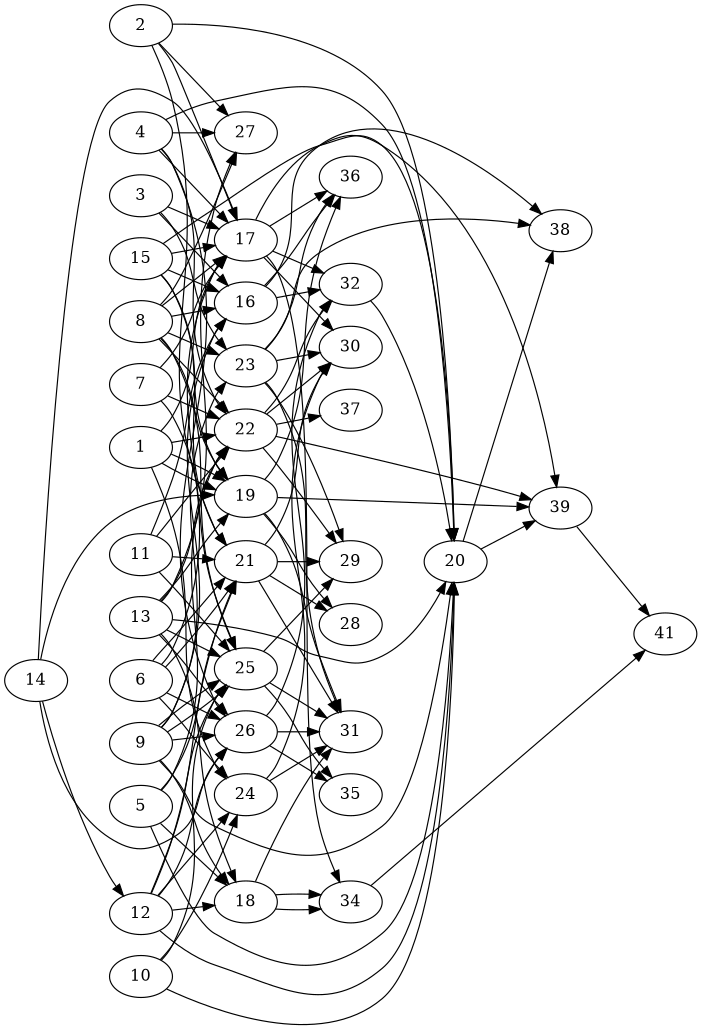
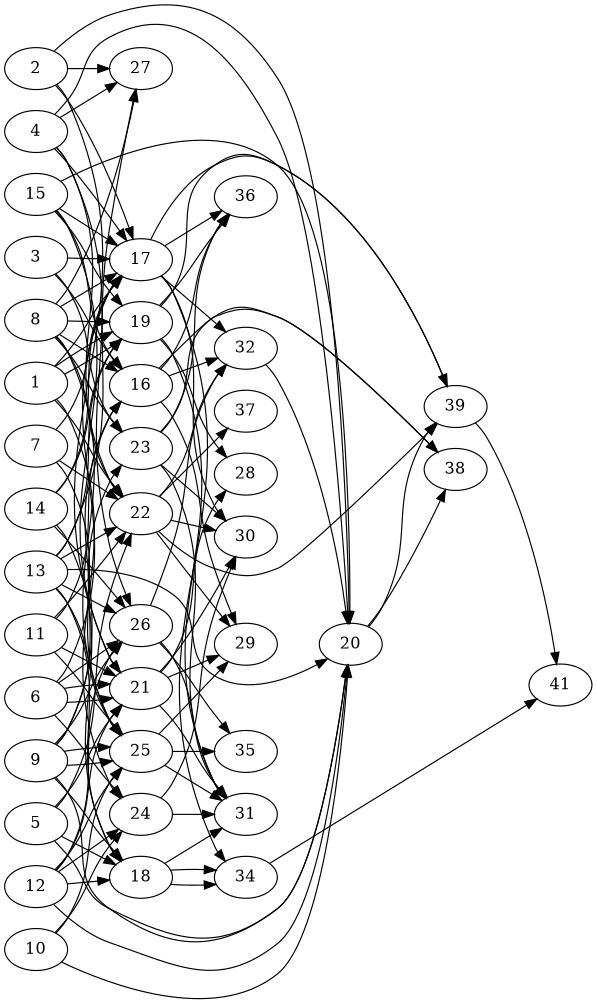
edge "23" -> "29": now "16" -> "29"
edge "14" -> "12": now "14" -> "18"
